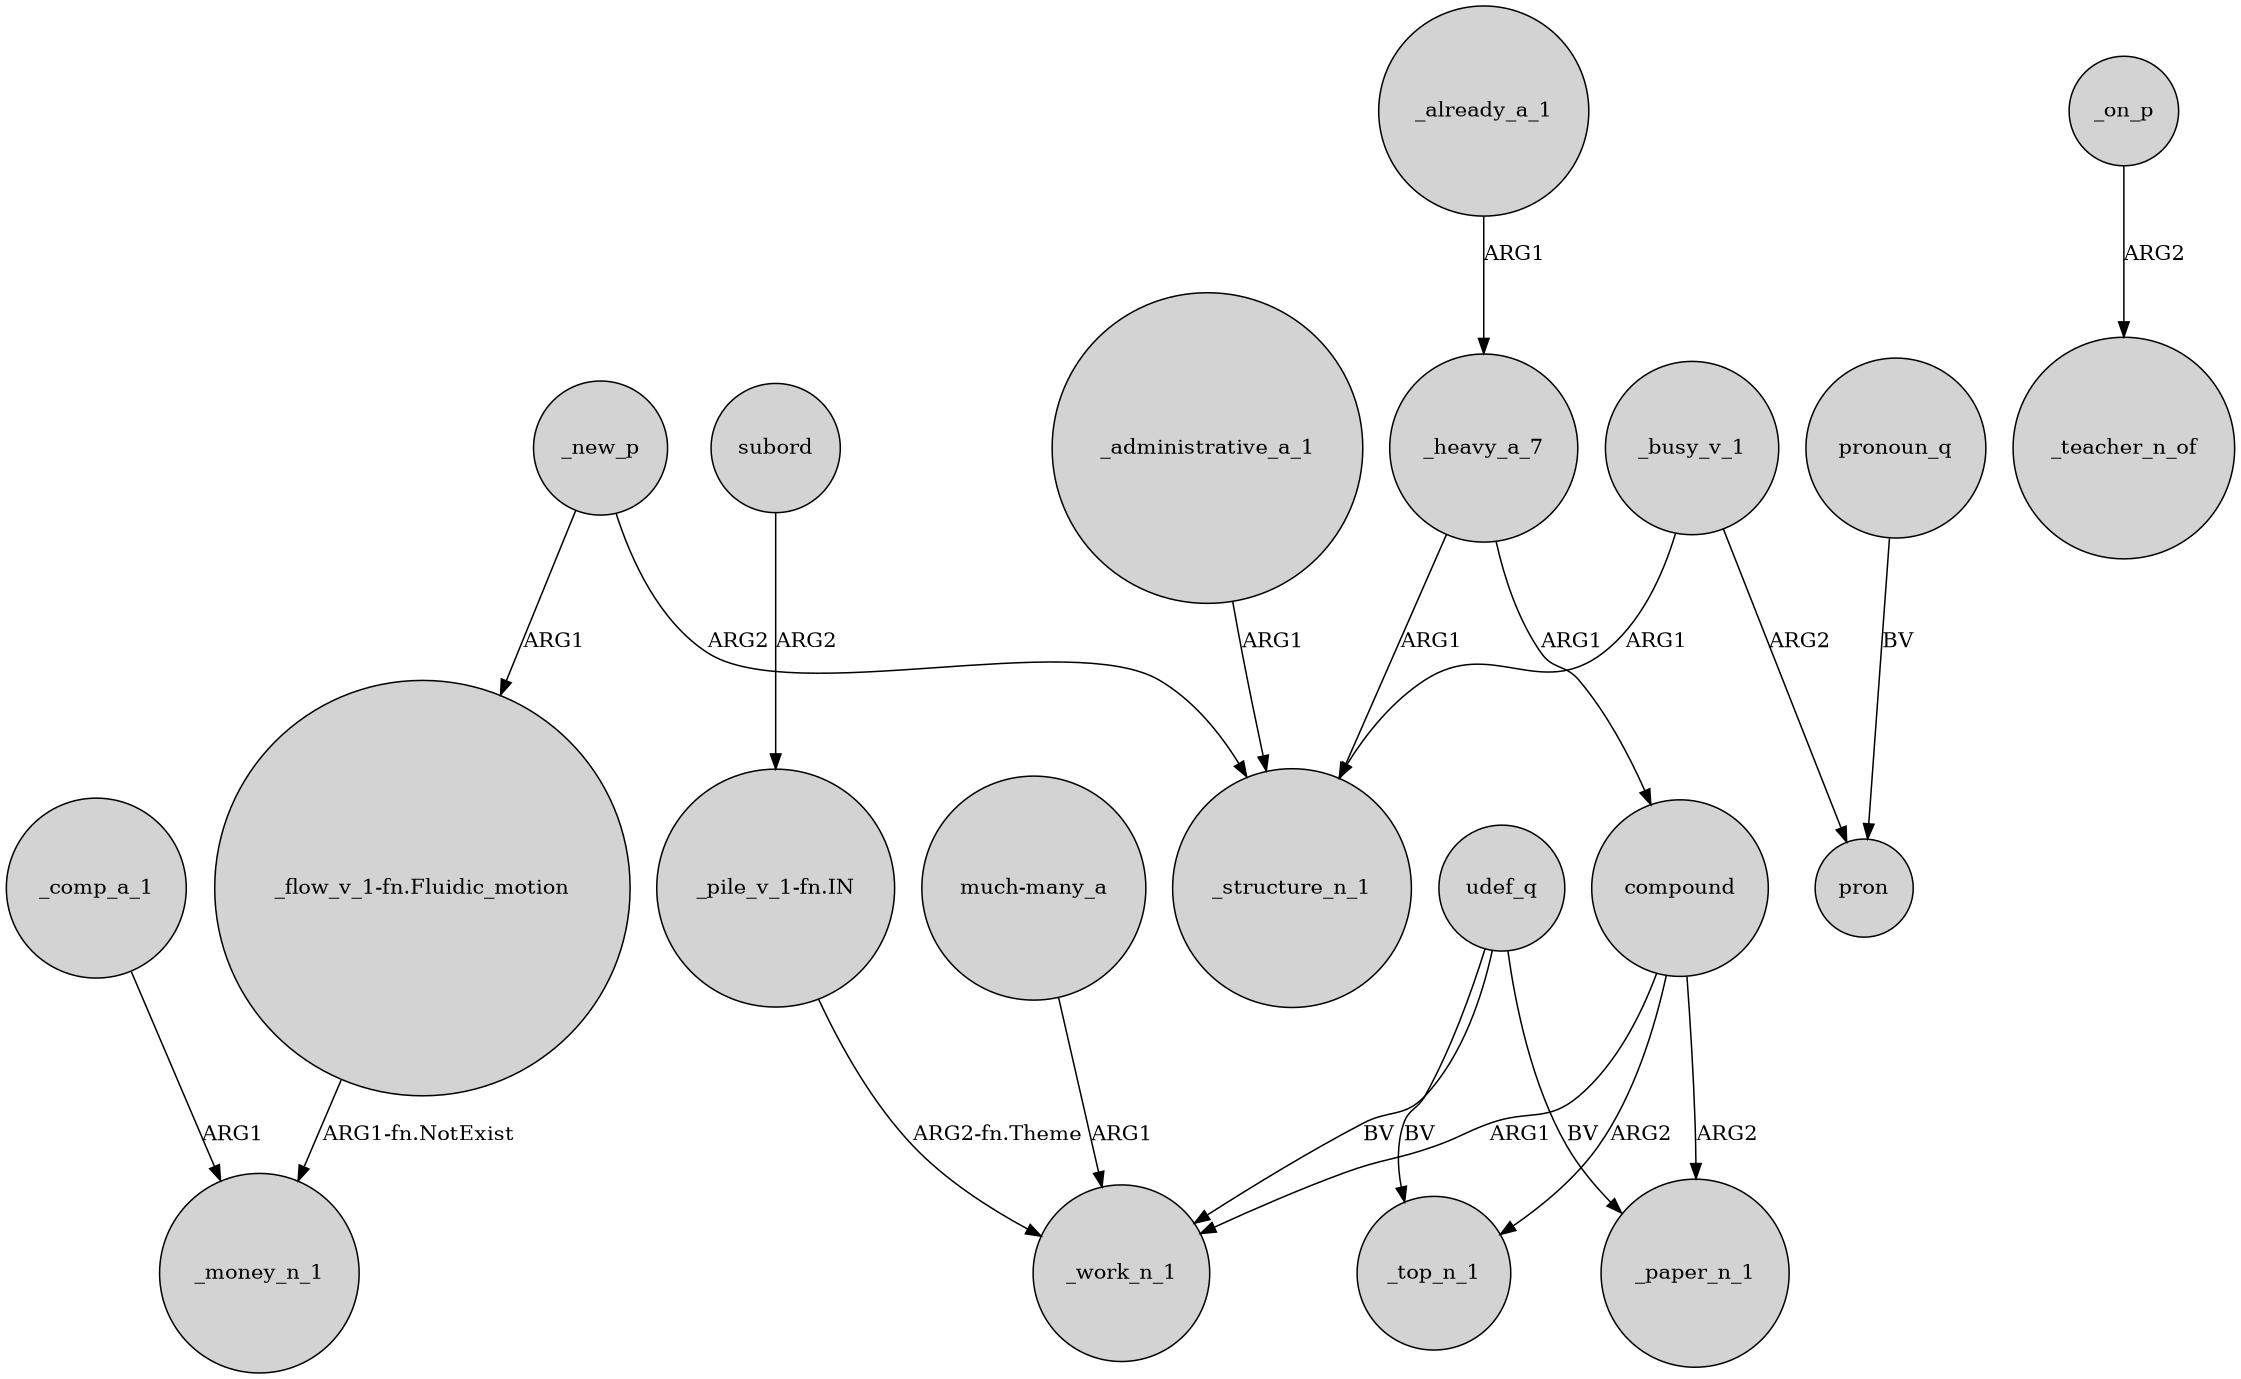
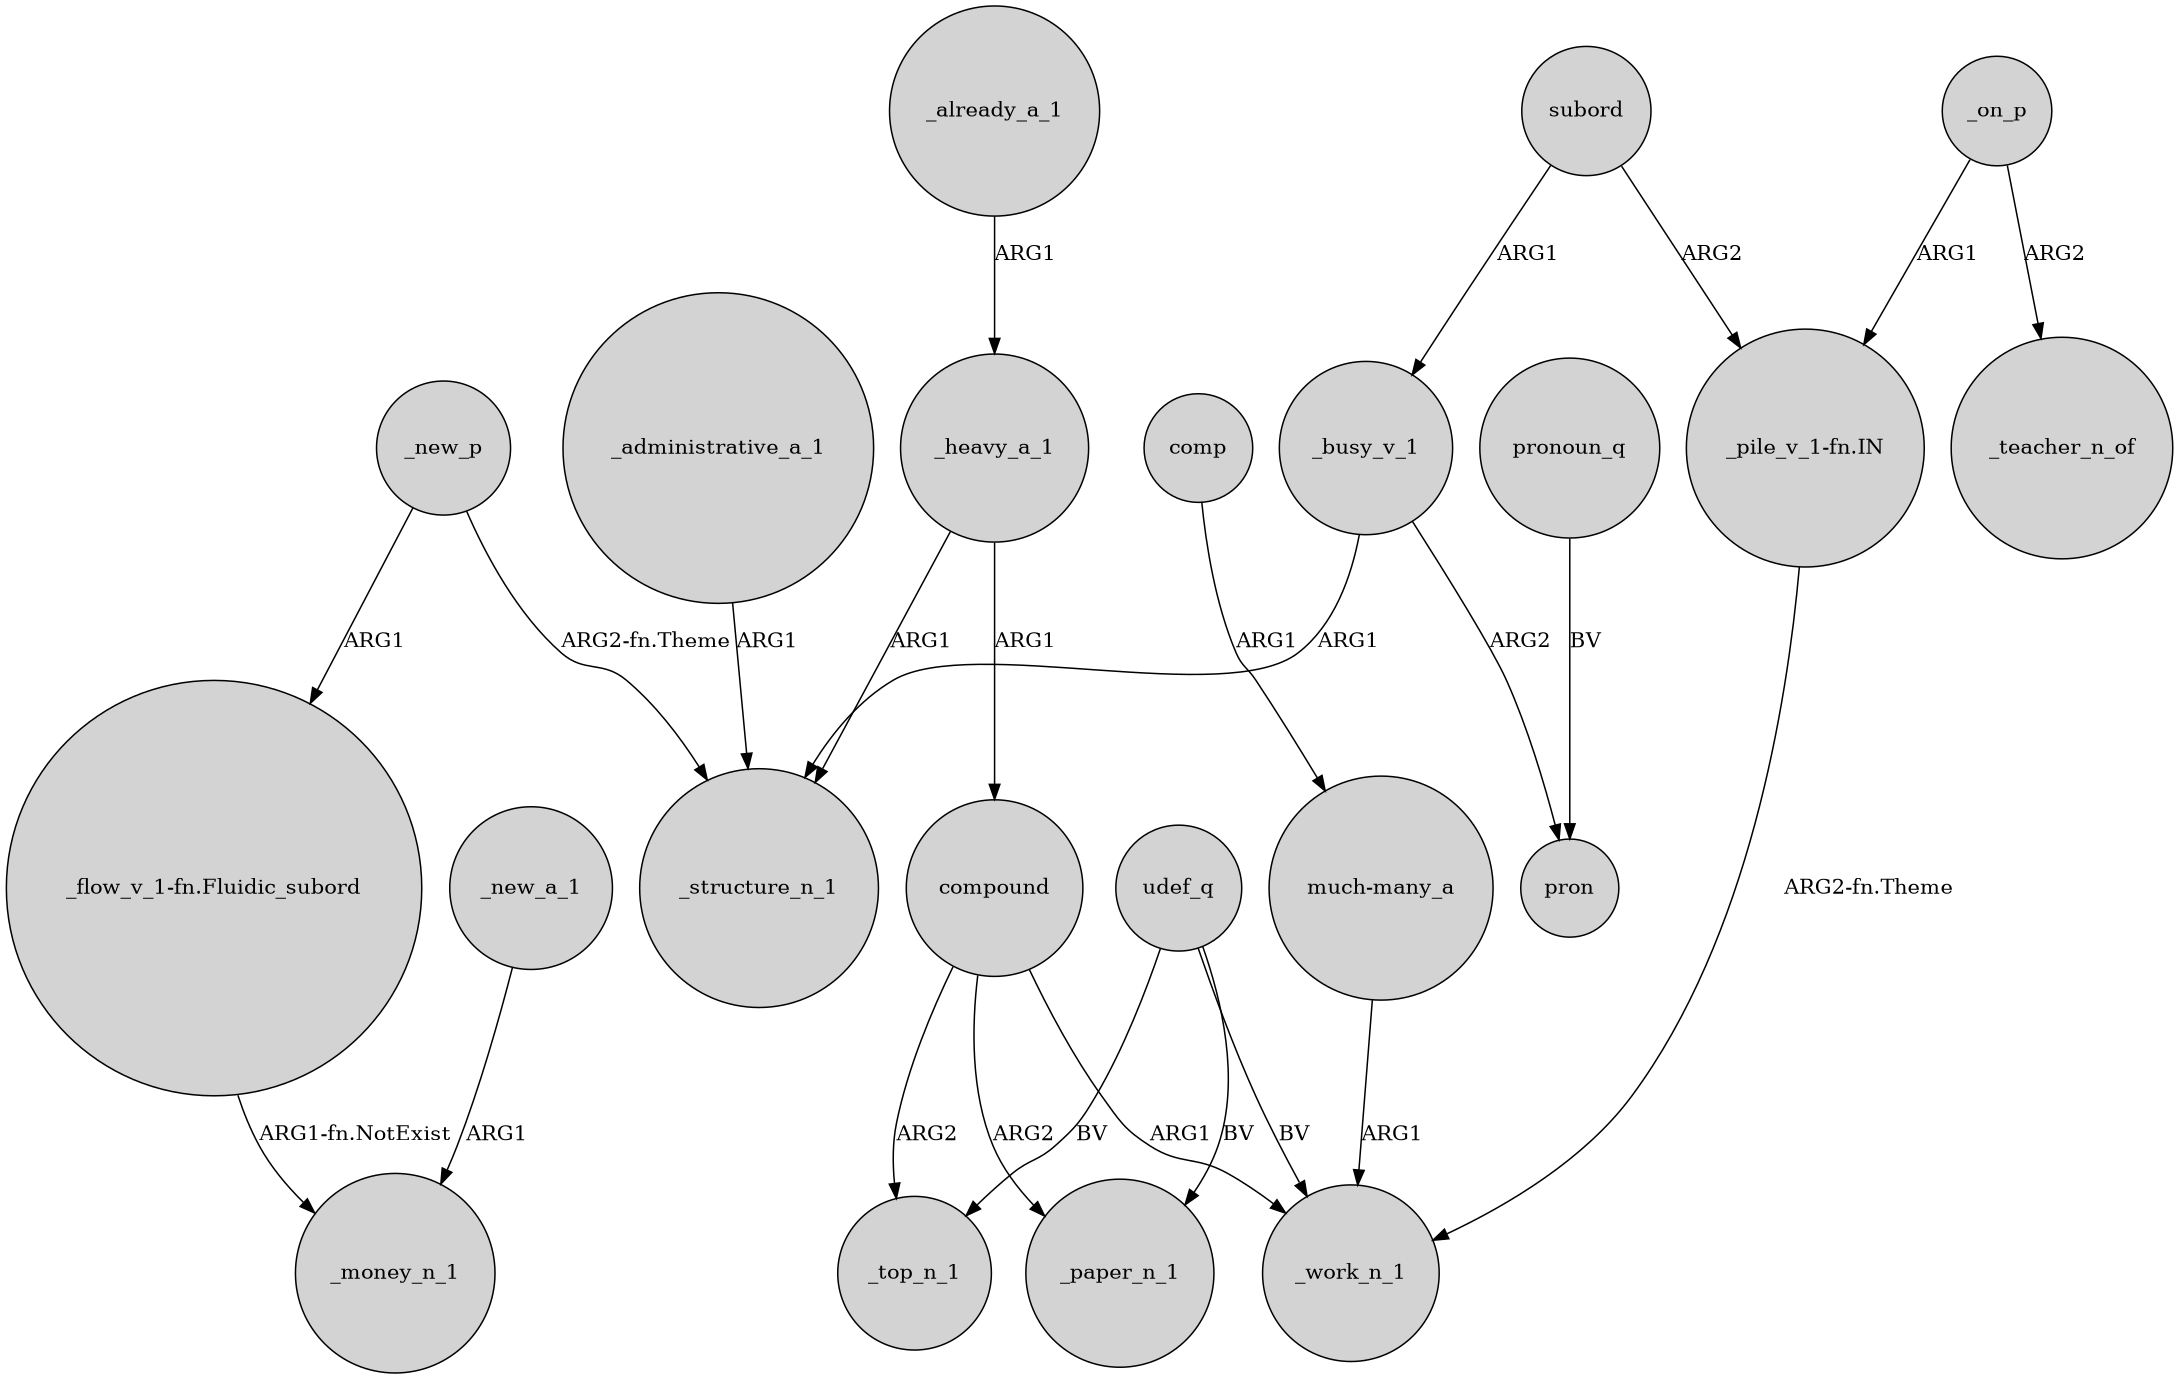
edge "_on_p" -> "_pile_v_1-fn.IN": added, label "ARG1"
edge "subord" -> "_busy_v_1": added, label "ARG1"
node "comp": added
node "_heavy_a_7": label "_heavy_a_7" -> "_heavy_a_1"
edge "_new_p" -> "_structure_n_1": label "ARG2" -> "ARG2-fn.Theme"
node "_comp_a_1": label "_comp_a_1" -> "_new_a_1"
node "_flow_v_1-fn.Fluidic_motion": label "_flow_v_1-fn.Fluidic_motion" -> "_flow_v_1-fn.Fluidic_subord"
